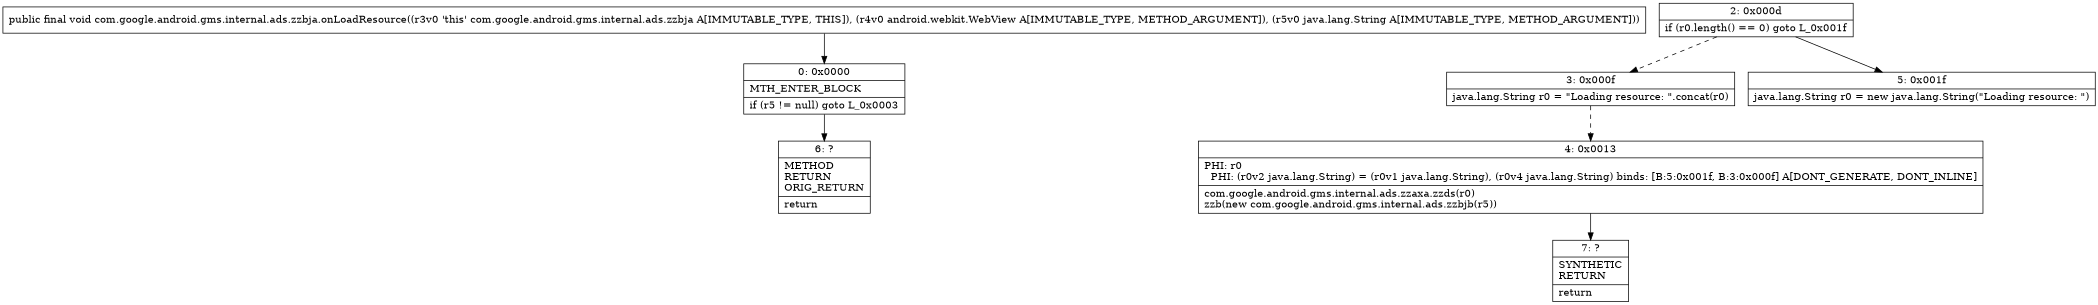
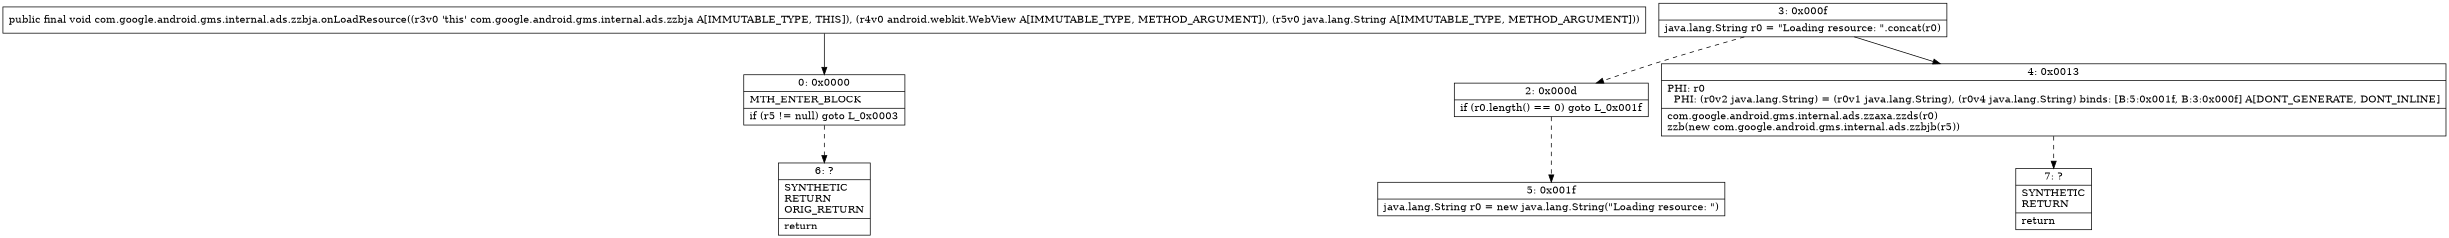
edge "2: 0x000d" -> "3: 0x000f": reversed
edge "2: 0x000d" -> "5: 0x001f": style solid -> dashed
edge "3: 0x000f" -> "4: 0x0013": style dashed -> solid
edge "0: 0x0000" -> "6: ?": style solid -> dashed
node "6: ?": text "METHOD" -> "SYNTHETIC"
edge "4: 0x0013" -> "7: ?": style solid -> dashed
